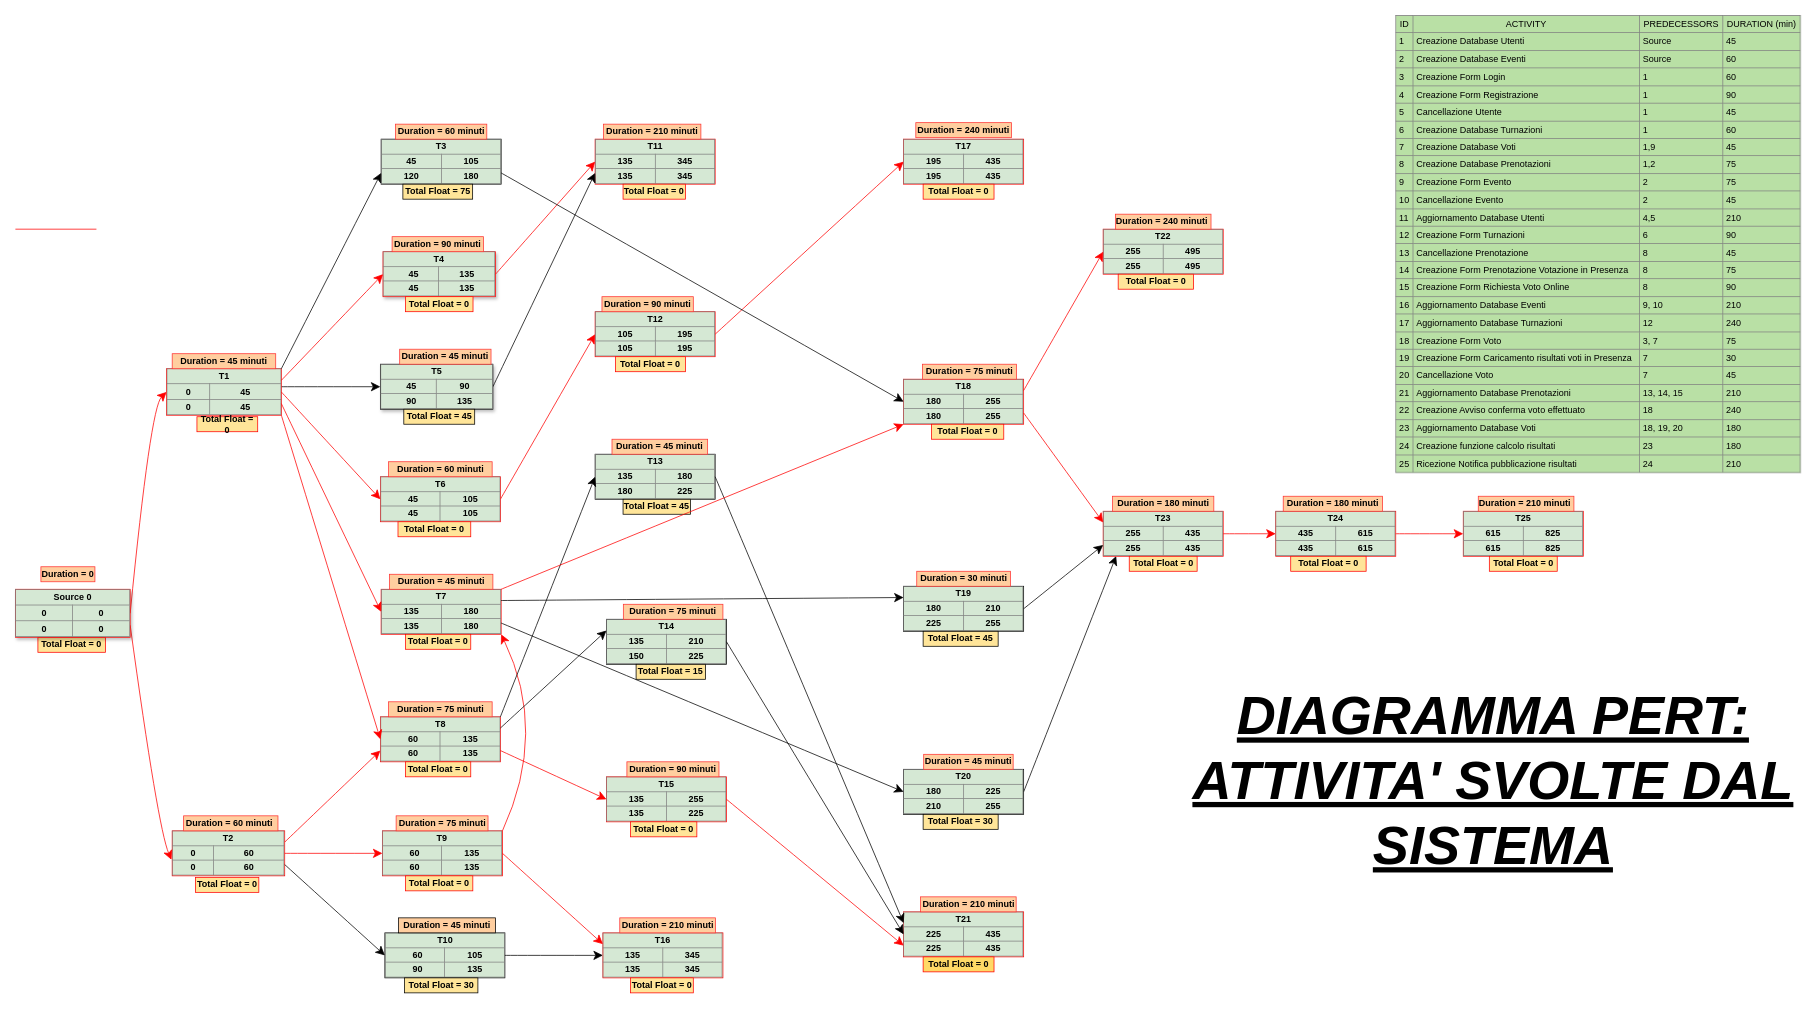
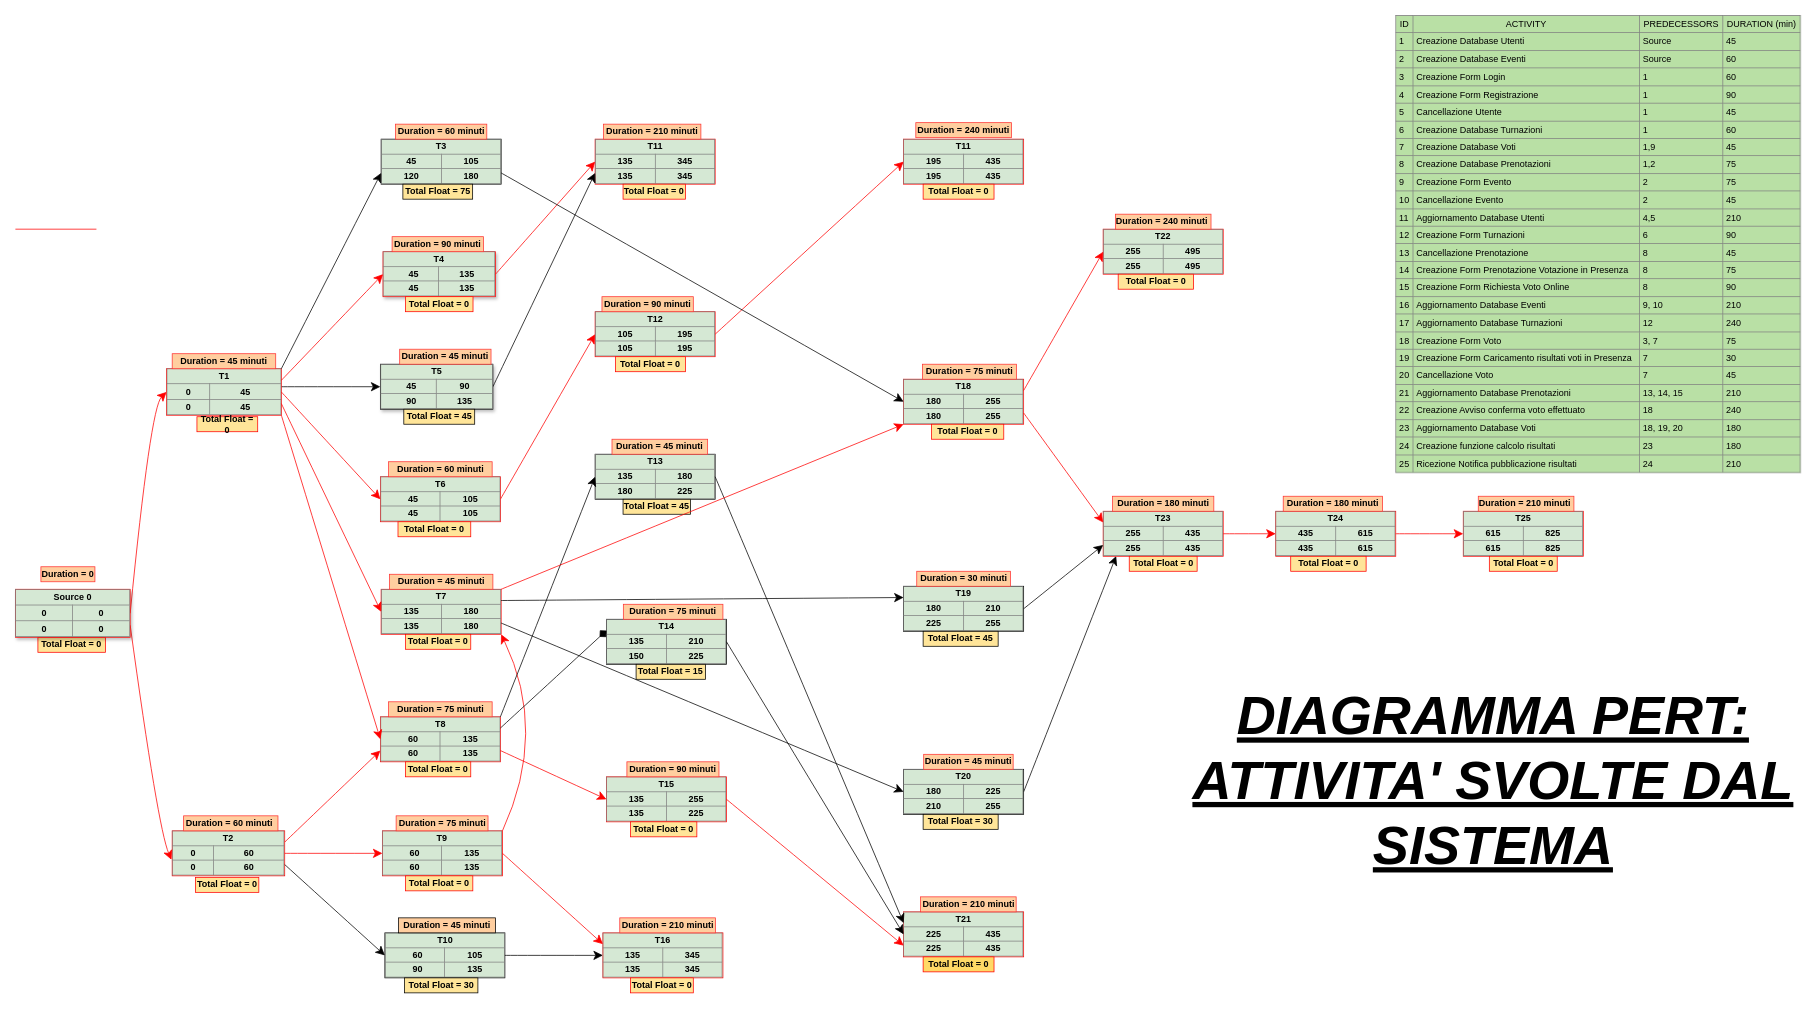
node "T17 195 435 195 435": label "T17 195 435 195 435" -> "T11 195 435 195 435"
edge "T8 60 135 60 135" -> "T14 135 210 150 225": arrowhead classic -> diamond
